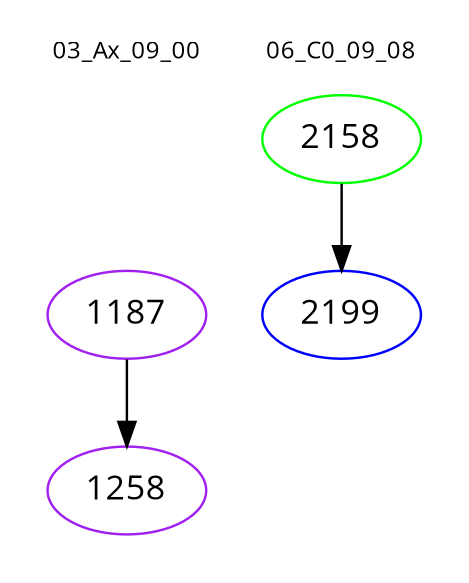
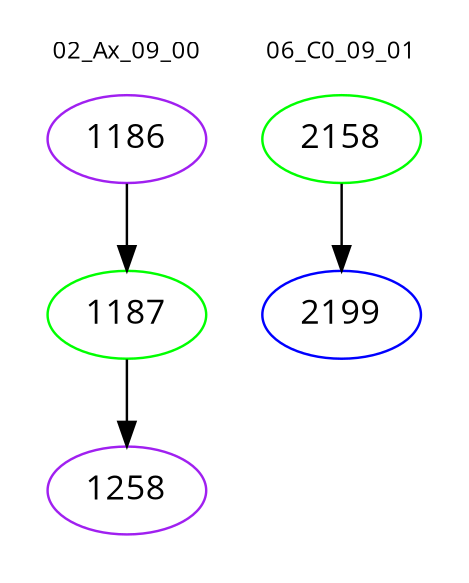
cluster "03_Ax_09_00": label "03_Ax_09_00" -> "02_Ax_09_00"
cluster "06_C0_09_08": label "06_C0_09_08" -> "06_C0_09_01"
node "1186": added
node "1187": color purple -> green
